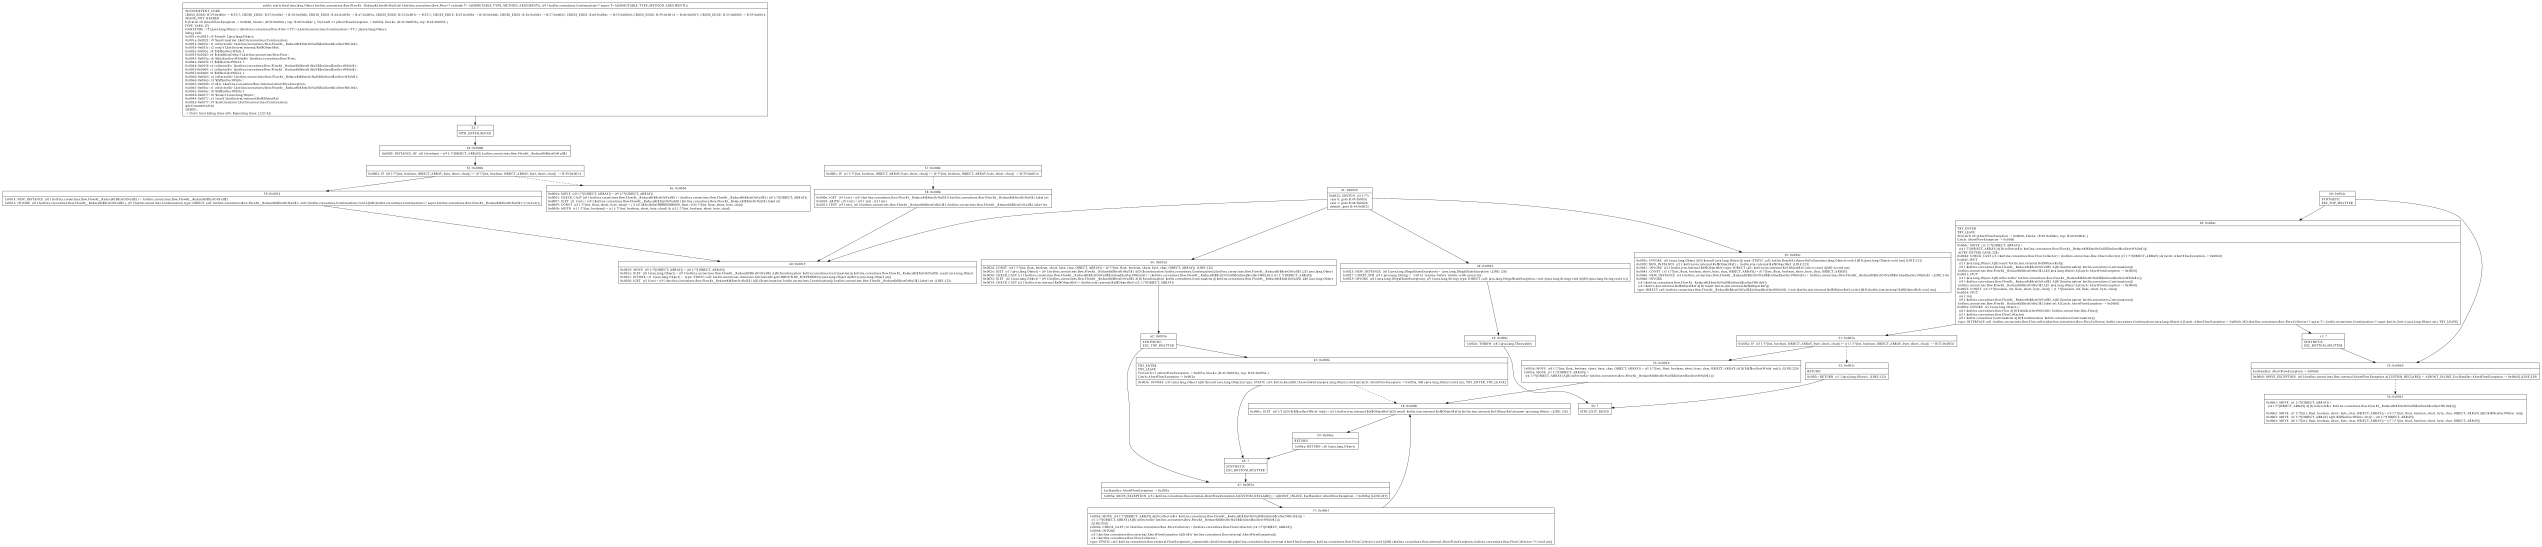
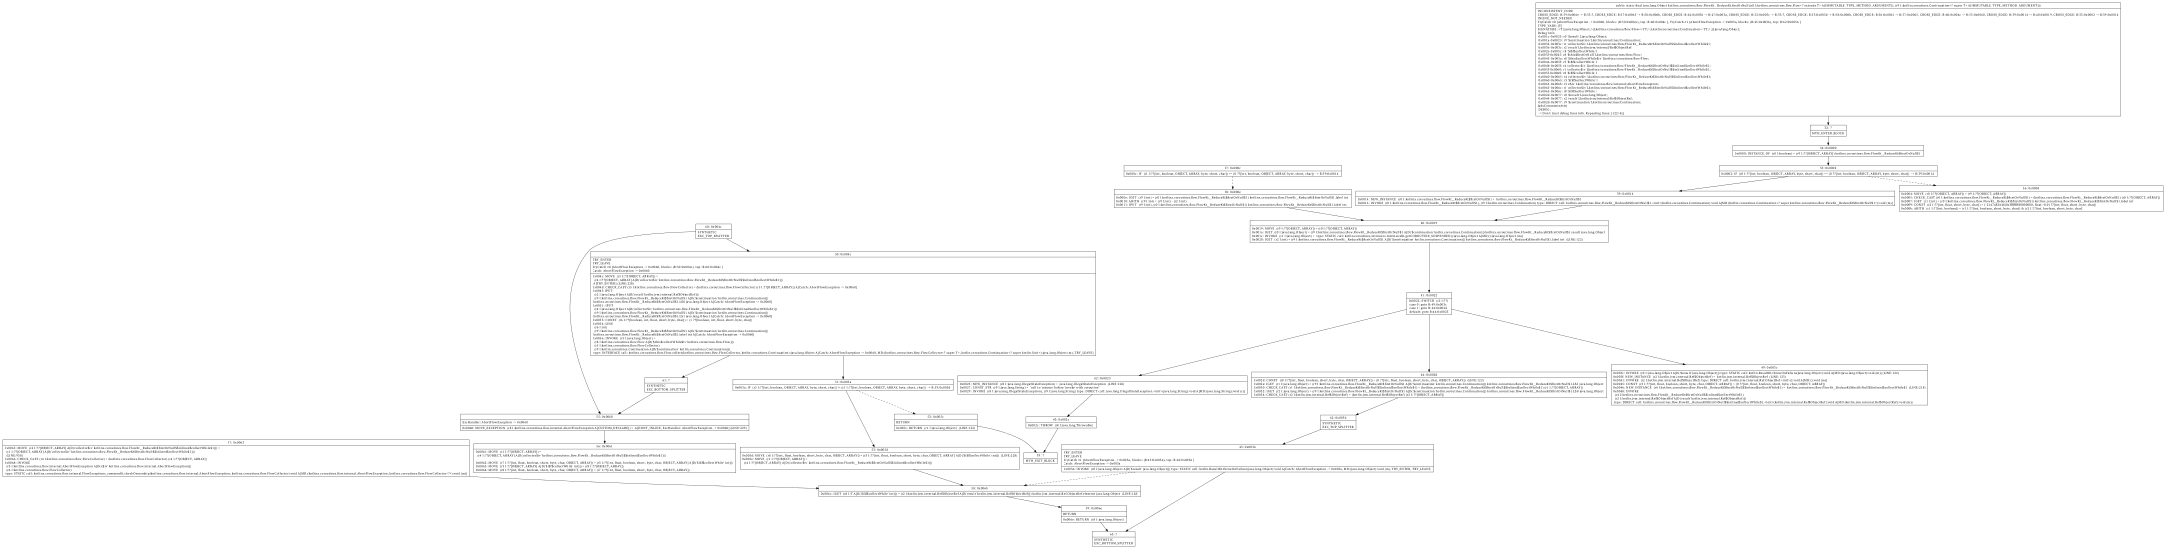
edge "41: 0x0022" -> "40: 0x0019": reversed
node "50: 0x004c": text "0x0054: IPUT" -> "0x0054: LINE"
edge "55: 0x0060" -> "56: 0x0061": style dashed -> solid
node "47: 0x003a": removed
